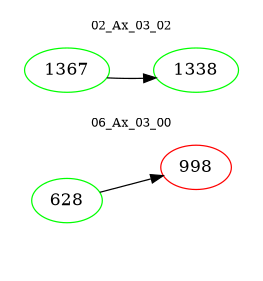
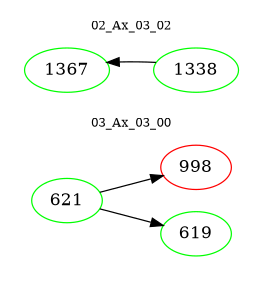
edge "1367" -> "1338": reversed
cluster "06_Ax_03_00": label "06_Ax_03_00" -> "03_Ax_03_00"
node "628": label "628" -> "621"
node "619": added
